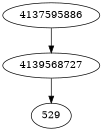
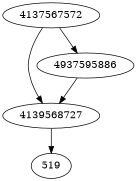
node "4137567572": added
node "4137595886": label "4137595886" -> "4937595886"
node "529": label "529" -> "519"
